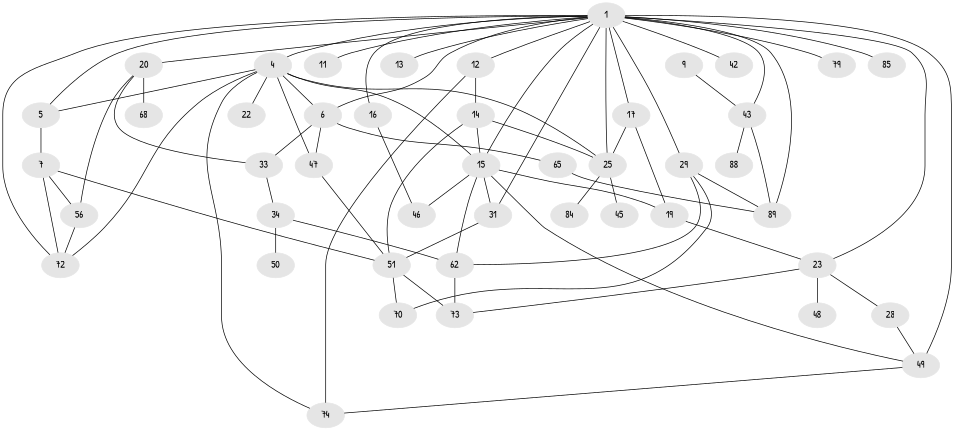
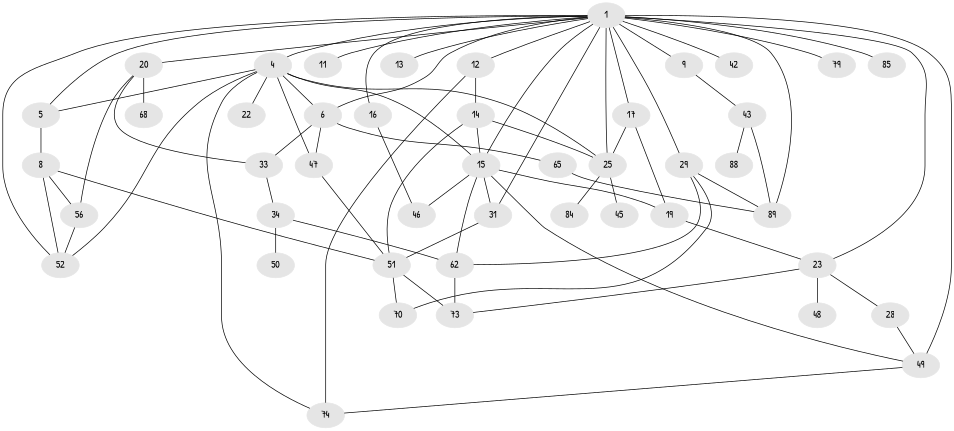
edge "1" -- "43": now "1" -- "9"
node "7": label "7" -> "8"
node "72": label "72" -> "52"
